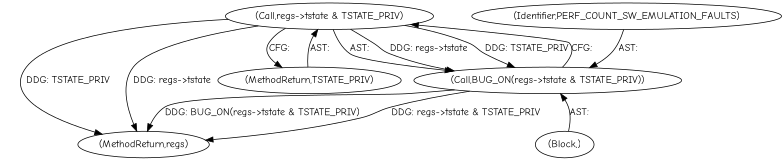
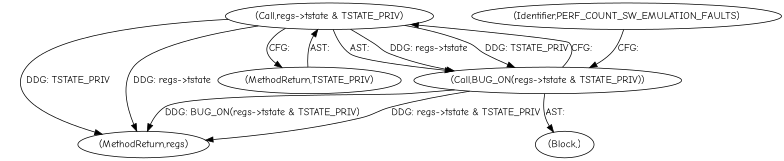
edge "(Identifier,PERF_COUNT_SW_EMULATION_FAULTS)" -> "(Call,BUG_ON(regs->tstate & TSTATE_PRIV))": label "AST: " -> "CFG: "
edge "(Block,)" -> "(Call,BUG_ON(regs->tstate & TSTATE_PRIV))": reversed
